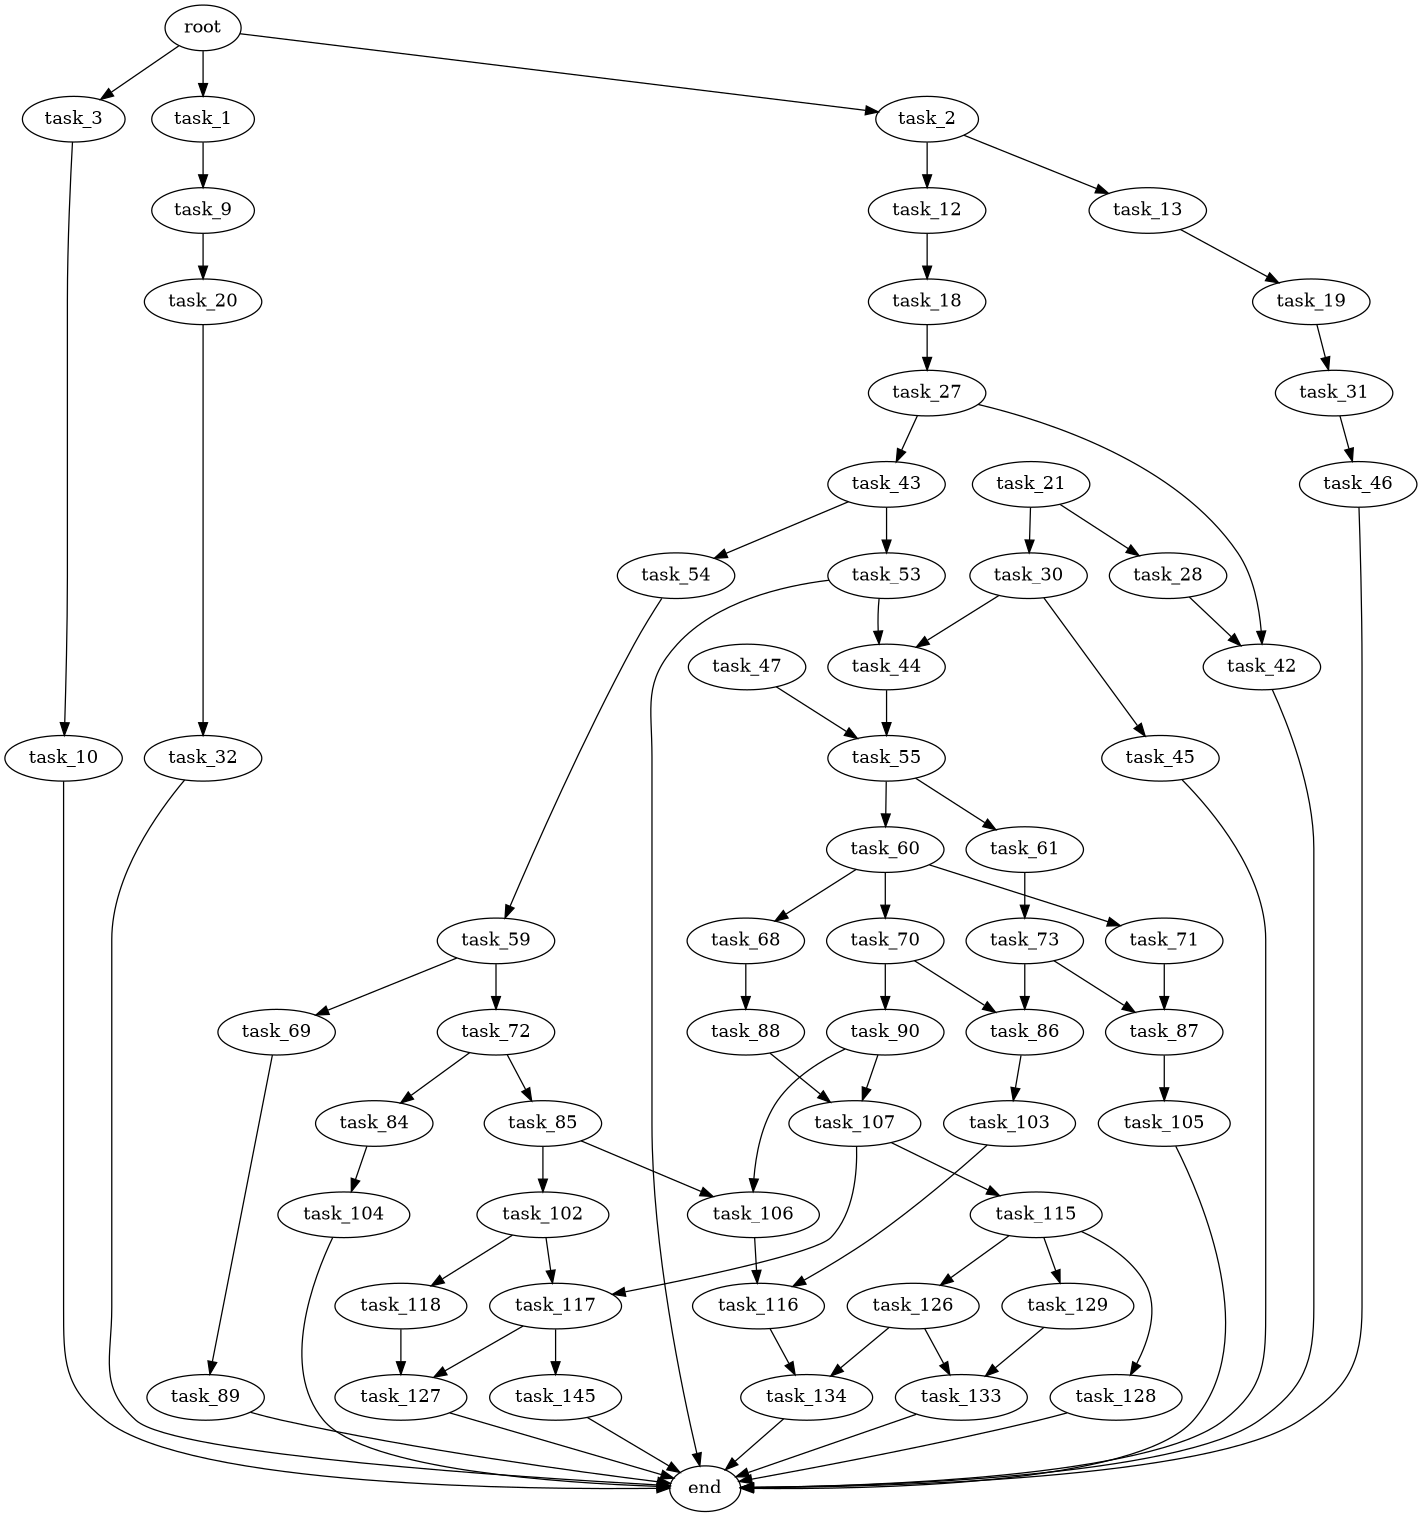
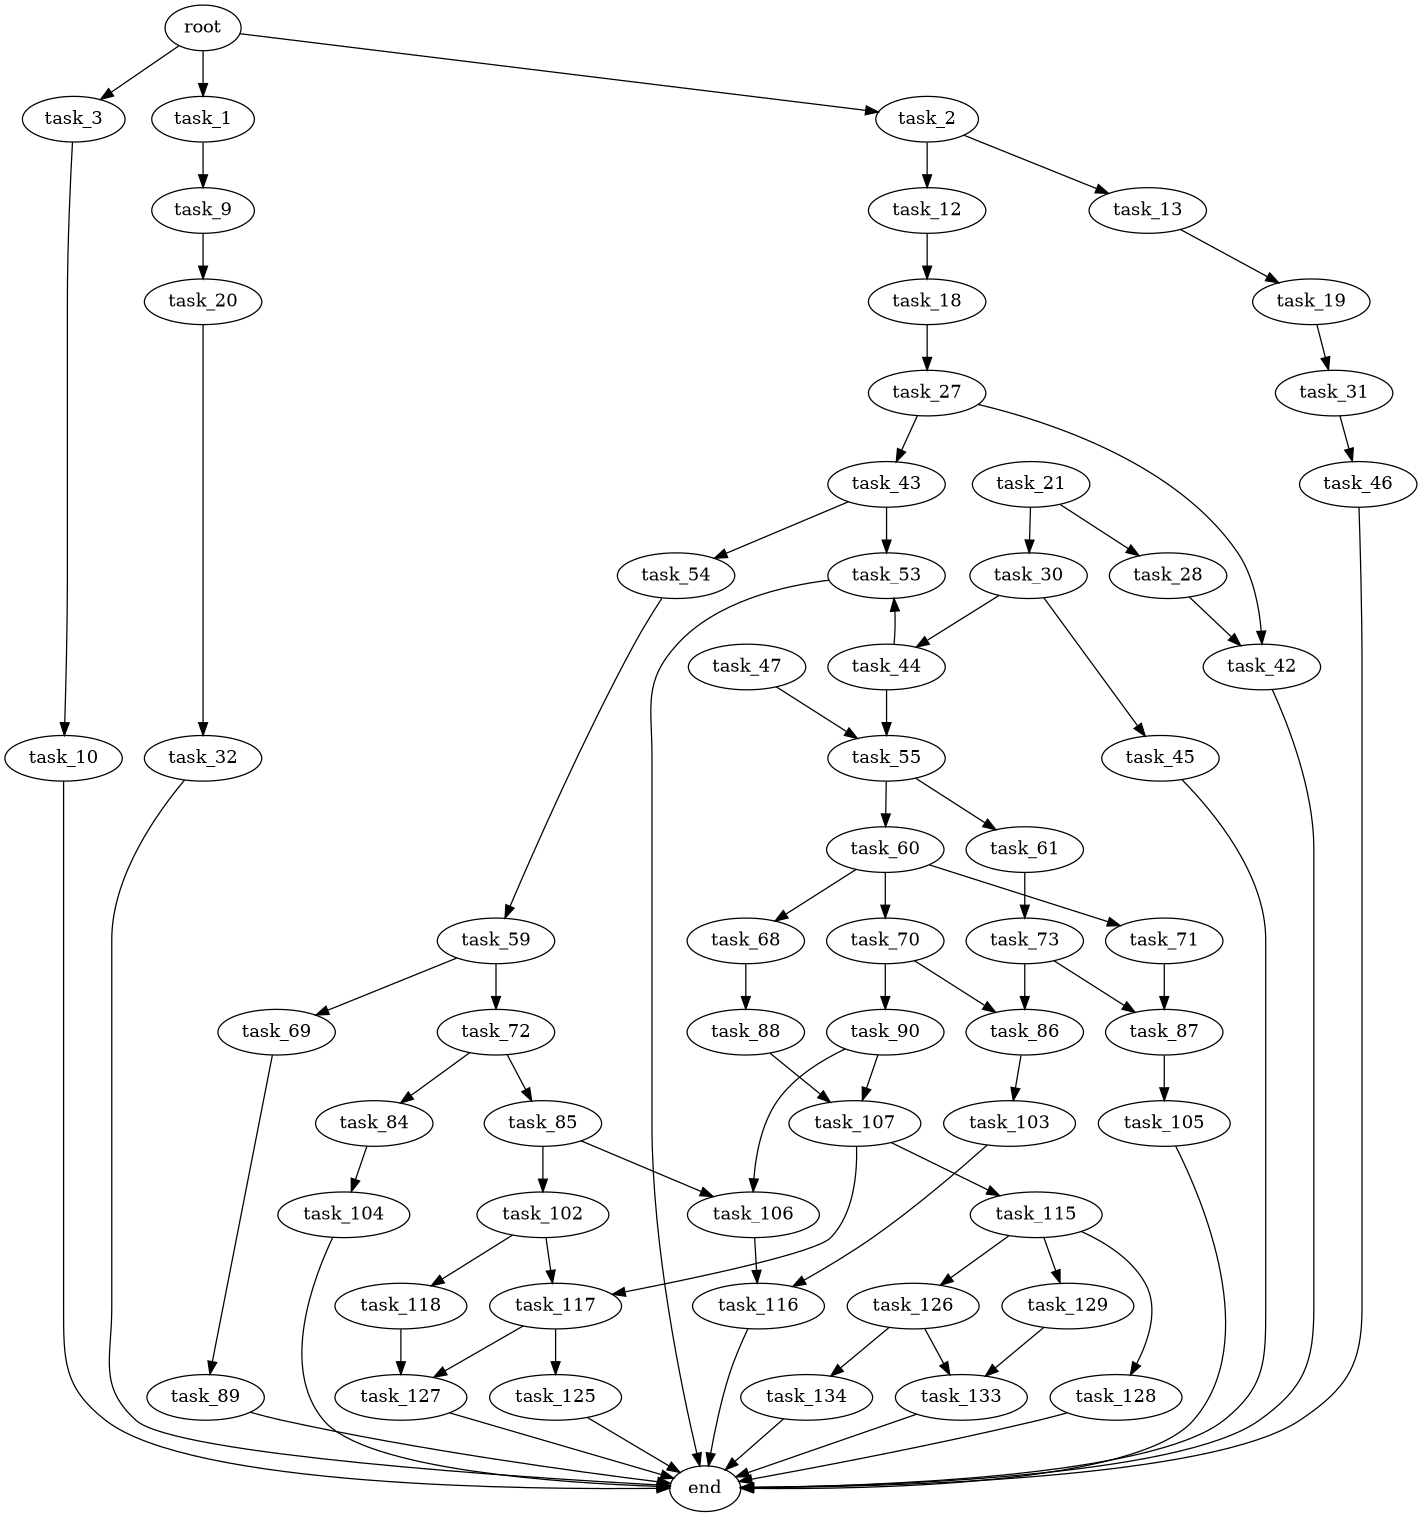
edge "task_53" -> "task_44": reversed
edge "task_116" -> "task_134": now "task_116" -> "end"
node "task_145": label "task_145" -> "task_125"
